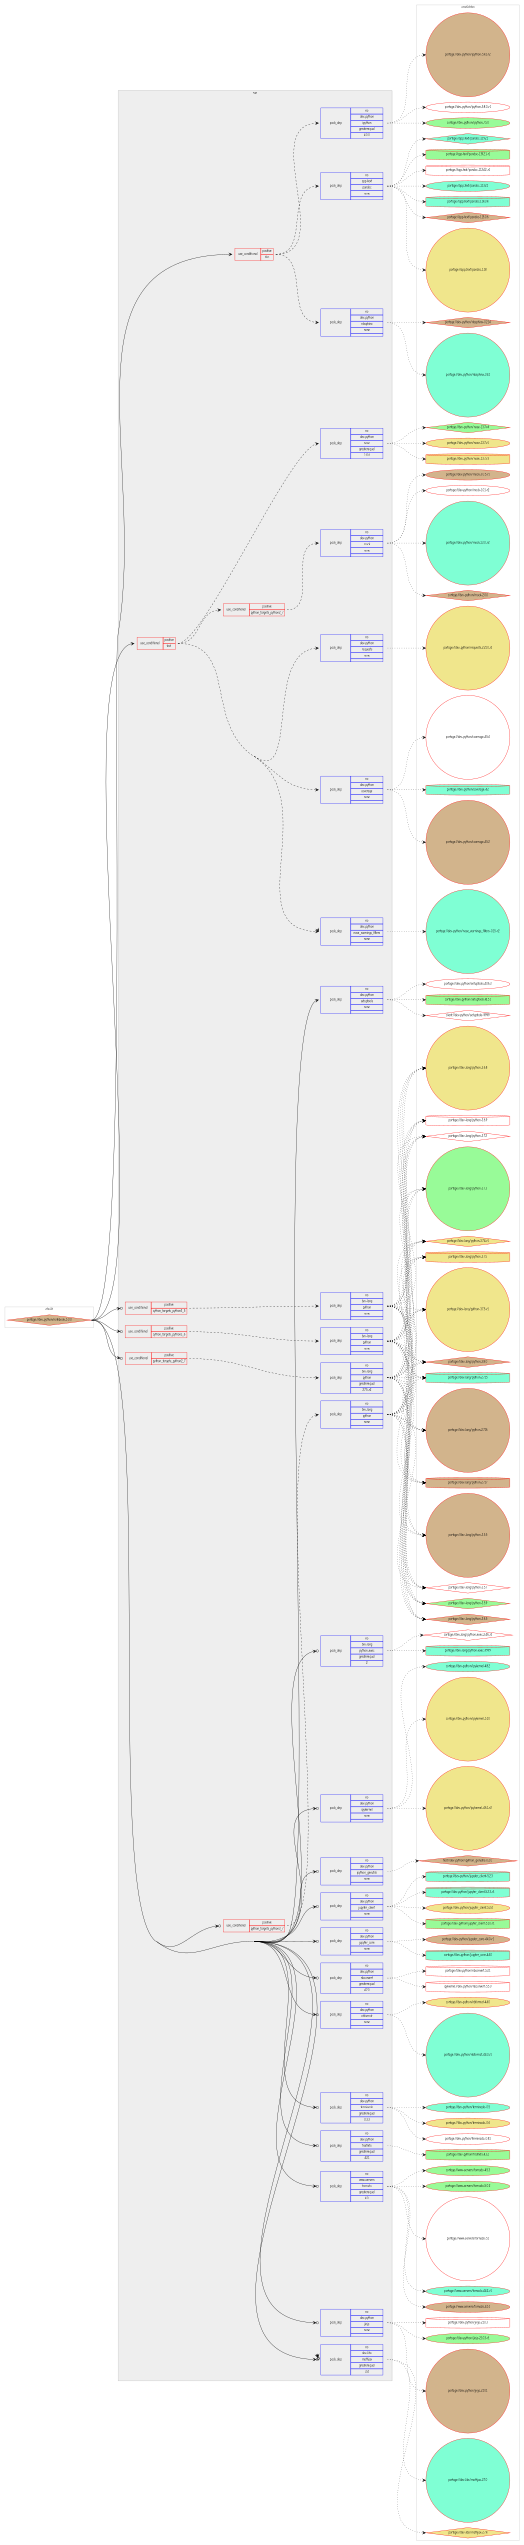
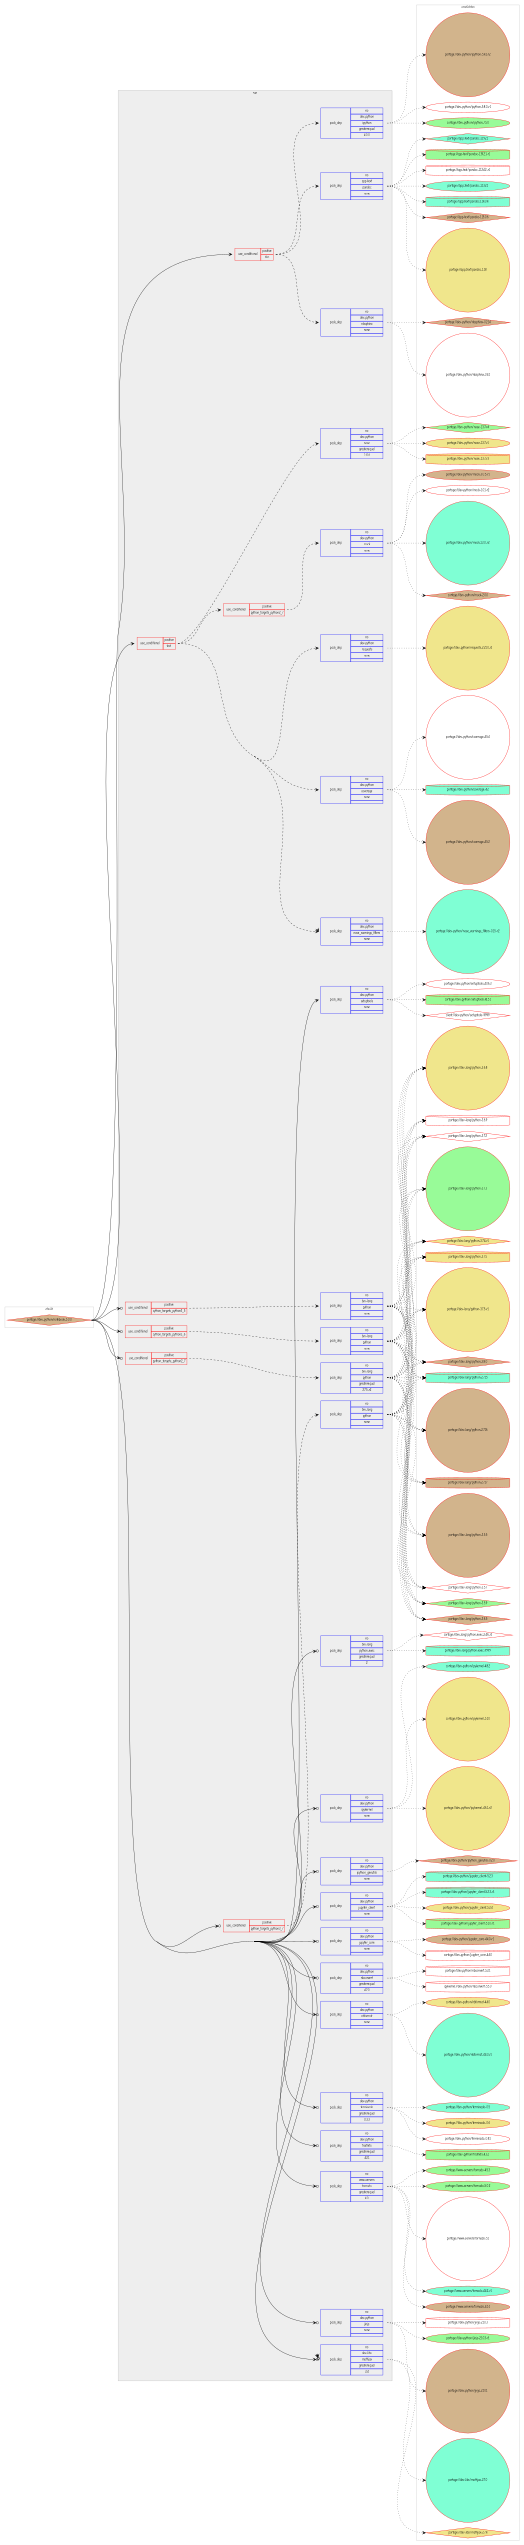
node "portage://dev-python/nbsphinx-0.4.1": fillcolor aquamarine -> white
node "test://dev-python/ipython_genutils-0.2.0": label "test://dev-python/ipython_genutils-0.2.0" -> "portage://dev-python/ipython_genutils-0.2.0"
node "portage://dev-python/jupyter_core-4.4.0": fillcolor aquamarine -> white
